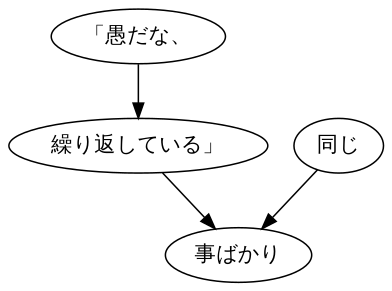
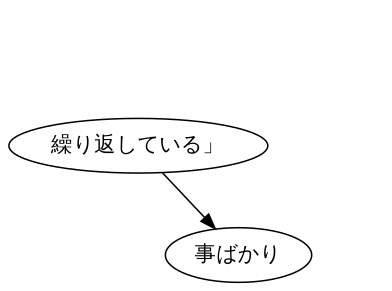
node "「愚だな、": removed
node "同じ": removed
